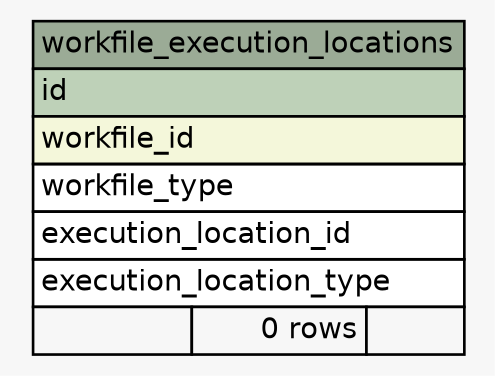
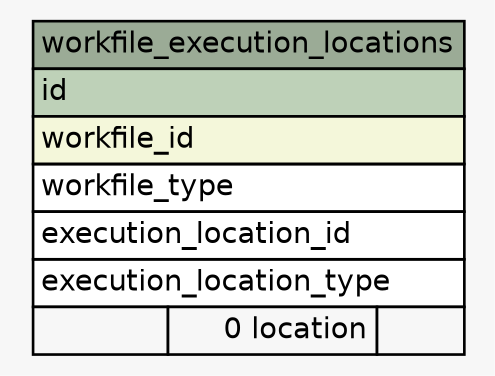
node "workfile_execution_locations": text "0 rows" -> "0 location"
